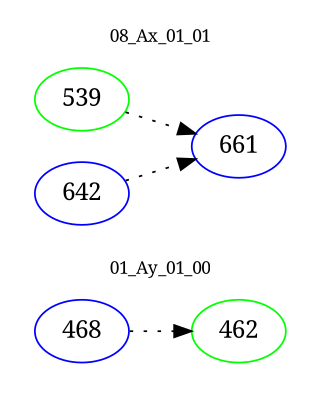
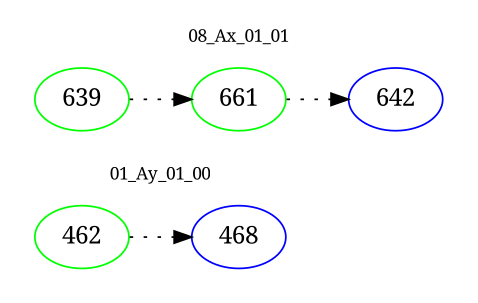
node "539": label "539" -> "639"
node "661": color blue -> green
edge "642" -> "661": reversed
edge "468" -> "462": reversed
